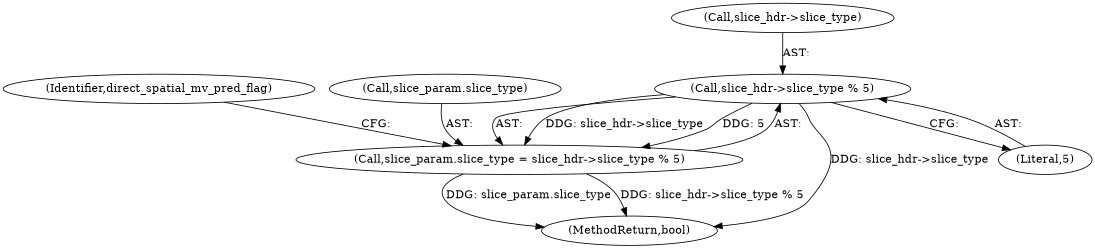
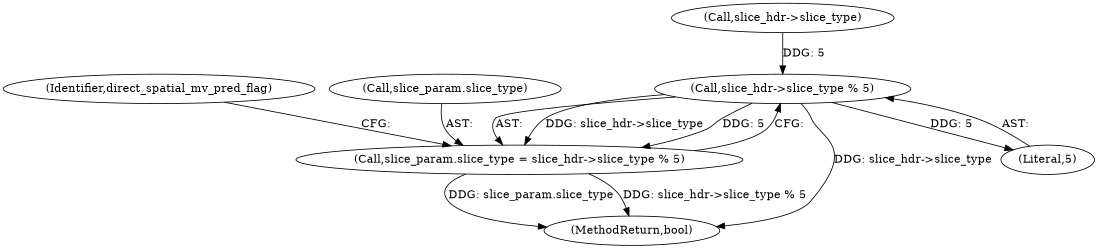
edge "(Call,slice_hdr->slice_type)" -> "(Call,slice_hdr->slice_type % 5)": label "AST: " -> "DDG: 5"
edge "(Call,slice_param.slice_type = slice_hdr->slice_type % 5)" -> "(Call,slice_hdr->slice_type % 5)": label "AST: " -> "CFG: "
edge "(Call,slice_hdr->slice_type % 5)" -> "(Literal,5)": label "CFG: " -> "DDG: 5"
